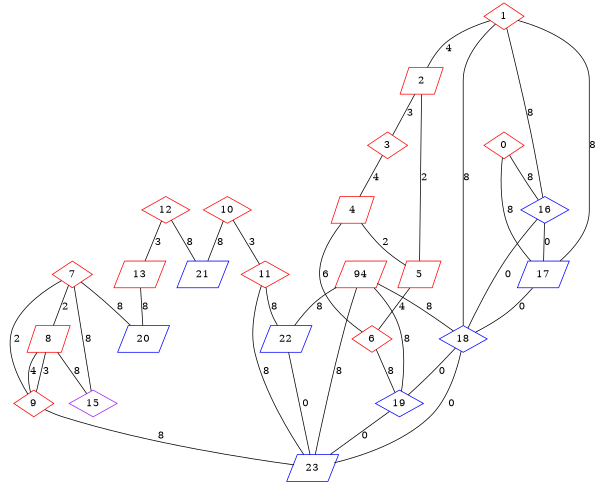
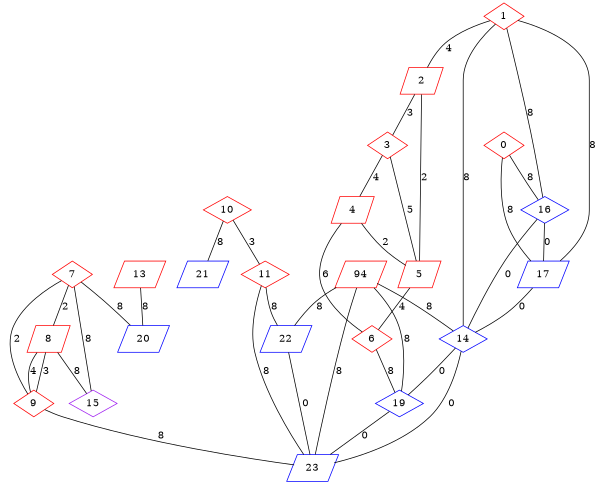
edge "3" -- "5": added, label "5"
node "12": removed
node "18": label "18" -> "14"
